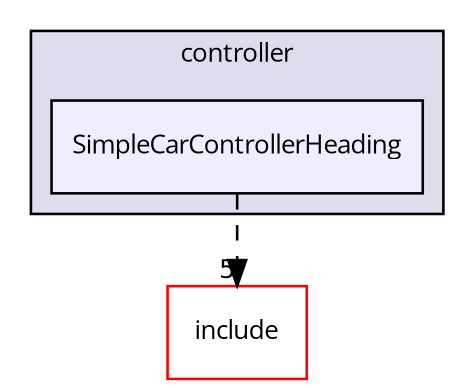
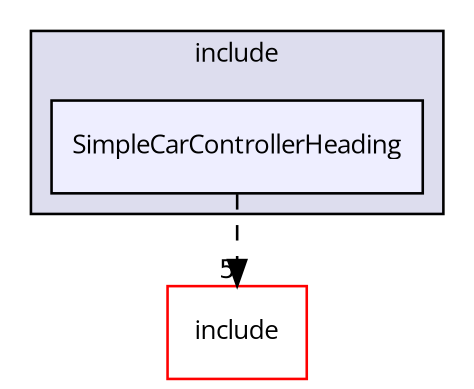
cluster "controller": label "controller" -> "include"
